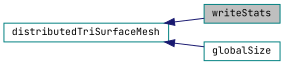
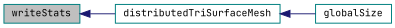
edge "writeStats" -> "distributedTriSurfaceMesh": reversed
